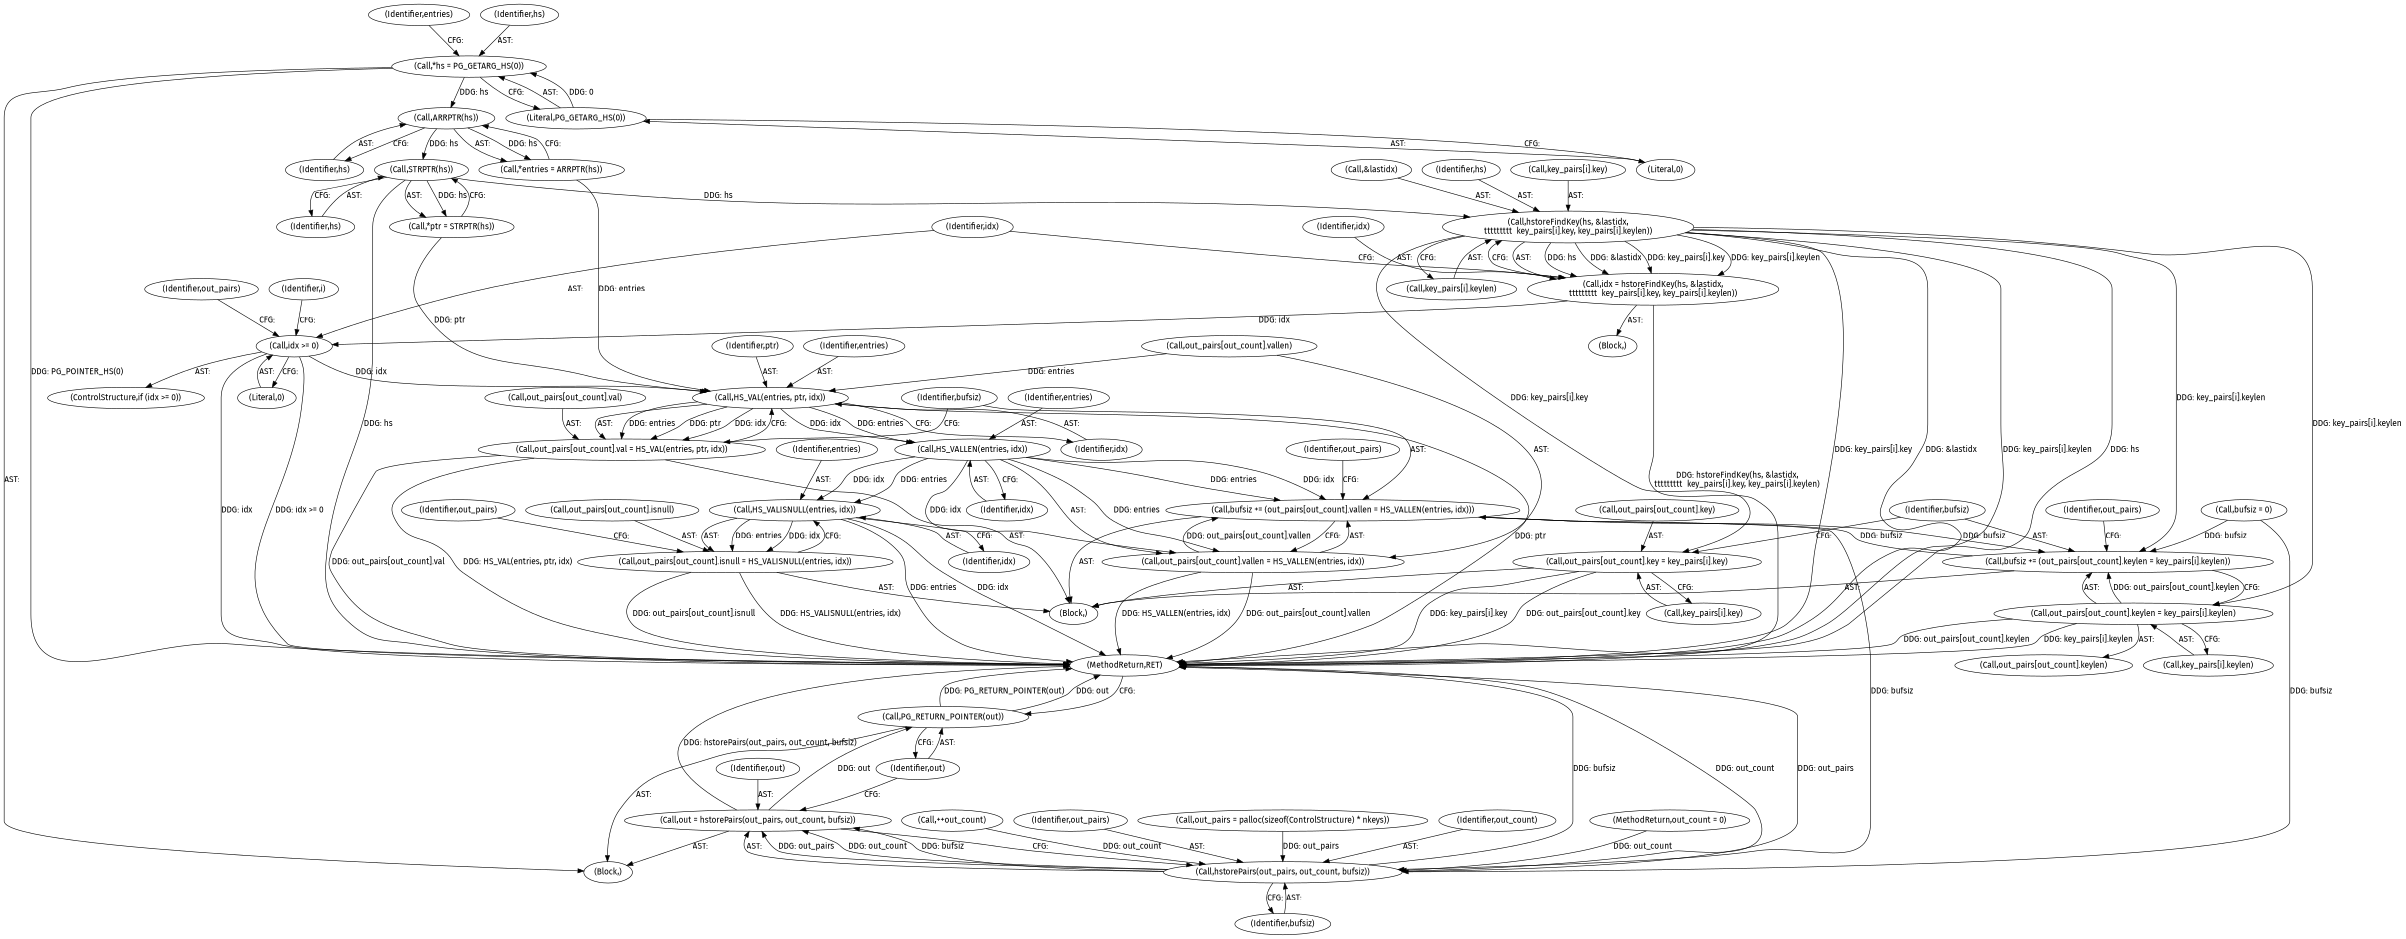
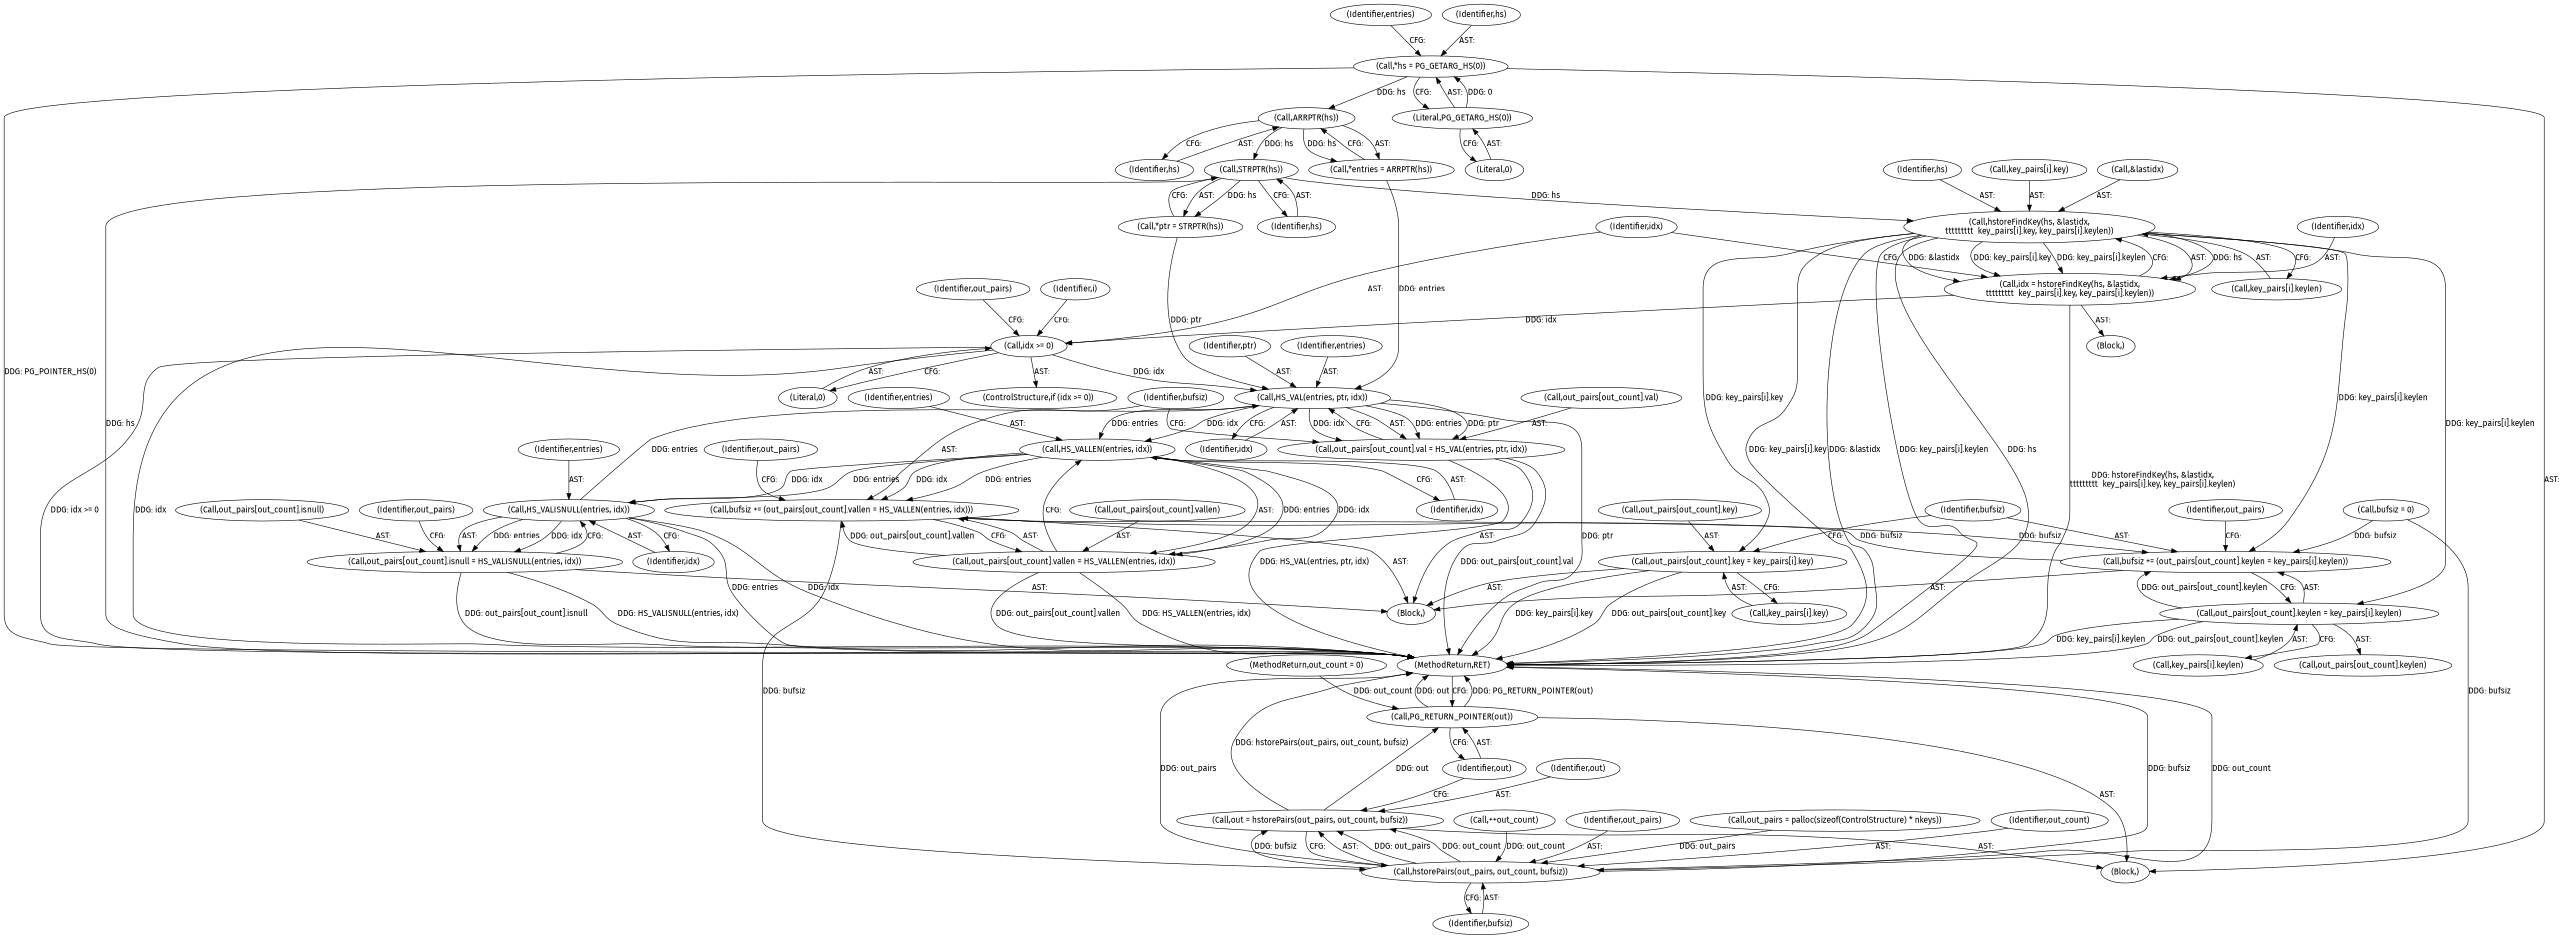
edge "(Call,out_pairs[out_count].vallen)" -> "(Call,HS_VAL(entries, ptr, idx))": now "(Call,HS_VALISNULL(entries, idx))" -> "(Call,HS_VAL(entries, ptr, idx))"
edge "(Call,out_pairs[out_count].vallen = HS_VALLEN(entries, idx))" -> "(Call,HS_VALLEN(entries, idx))": added, label "CFG:"
edge "(MethodReturn,out_count = 0)" -> "(Call,hstorePairs(out_pairs, out_count, bufsiz))": now "(MethodReturn,out_count = 0)" -> "(Call,PG_RETURN_POINTER(out))"
